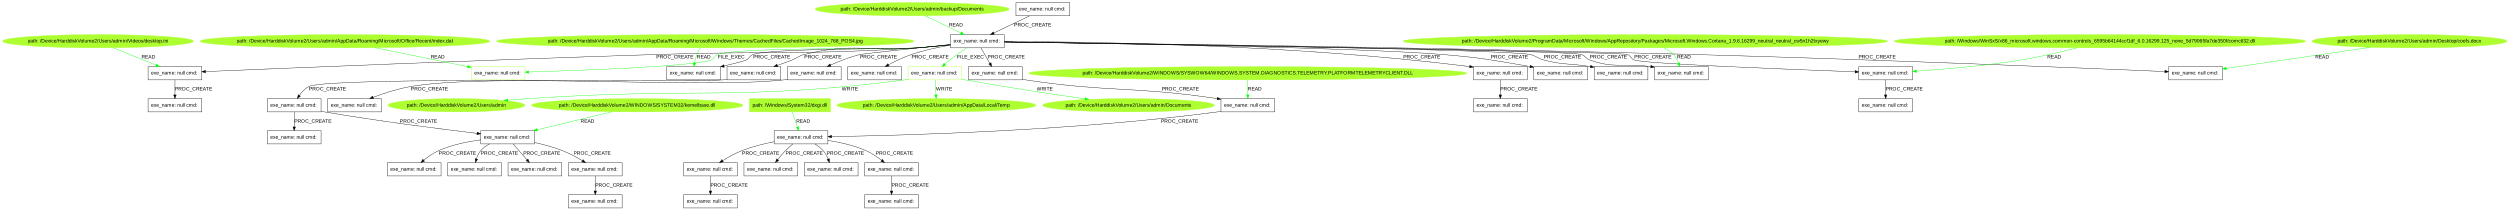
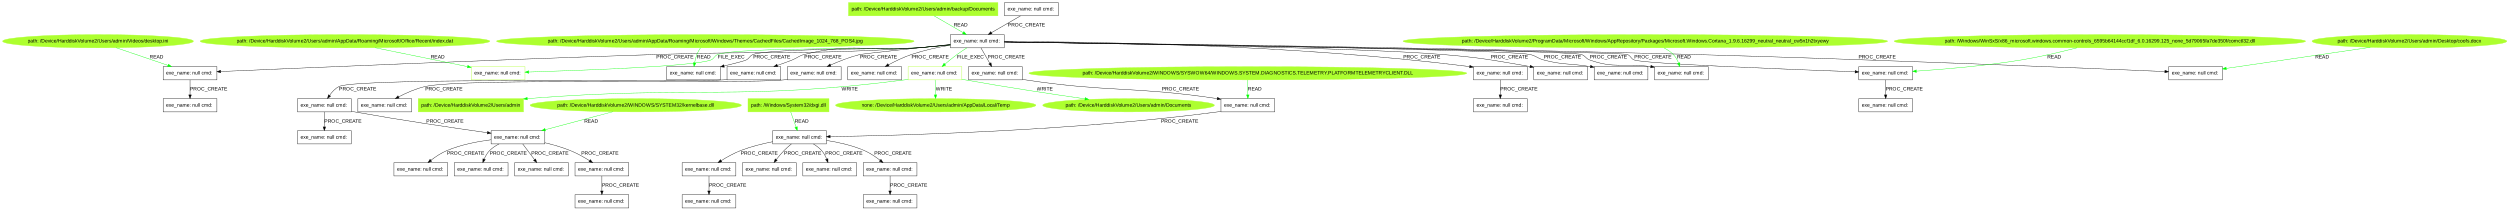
node "path: /Device/HarddiskVolume2/Users/admin/backup/Documents": shape ellipse -> box
node "path: /Device/HarddiskVolume2/Users/admin": shape ellipse -> box
node "path: /Device/HarddiskVolume2/Users/admin/AppData/Local/Temp": label "path: /Device/HarddiskVolume2/Users/admin/AppData/Local/Temp" -> "none: /Device/HarddiskVolume2/Users/admin/AppData/Local/Temp"
